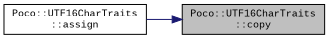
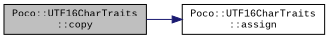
edge "Poco::UTF16CharTraits ::assign" -> "Poco::UTF16CharTraits ::copy": reversed
